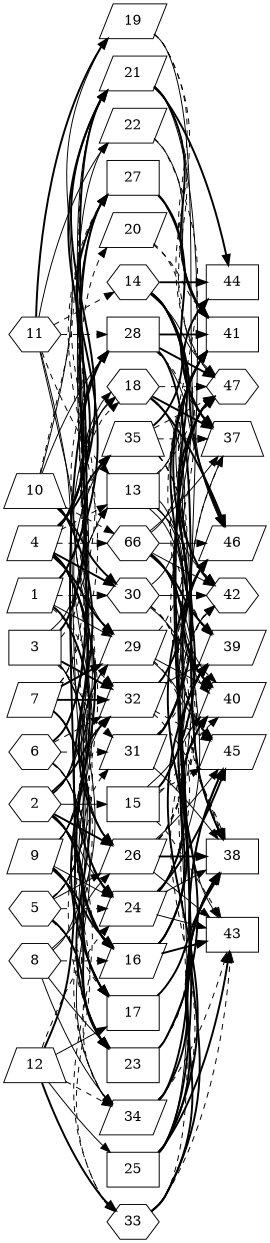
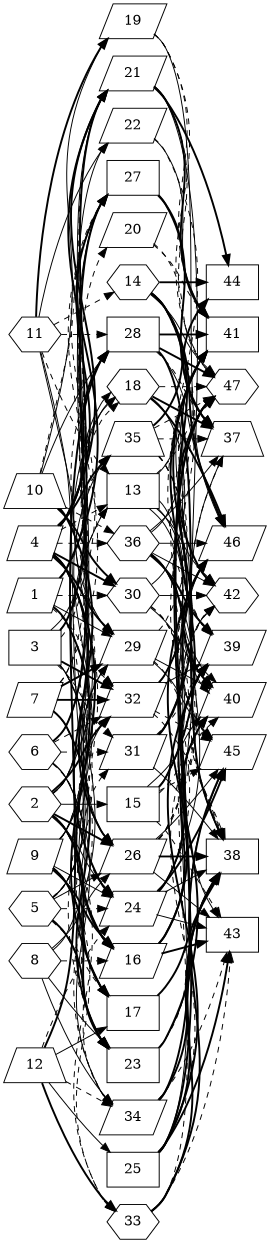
edge "14" -> "40": style solid -> dashed
node "66": label "66" -> "36"
